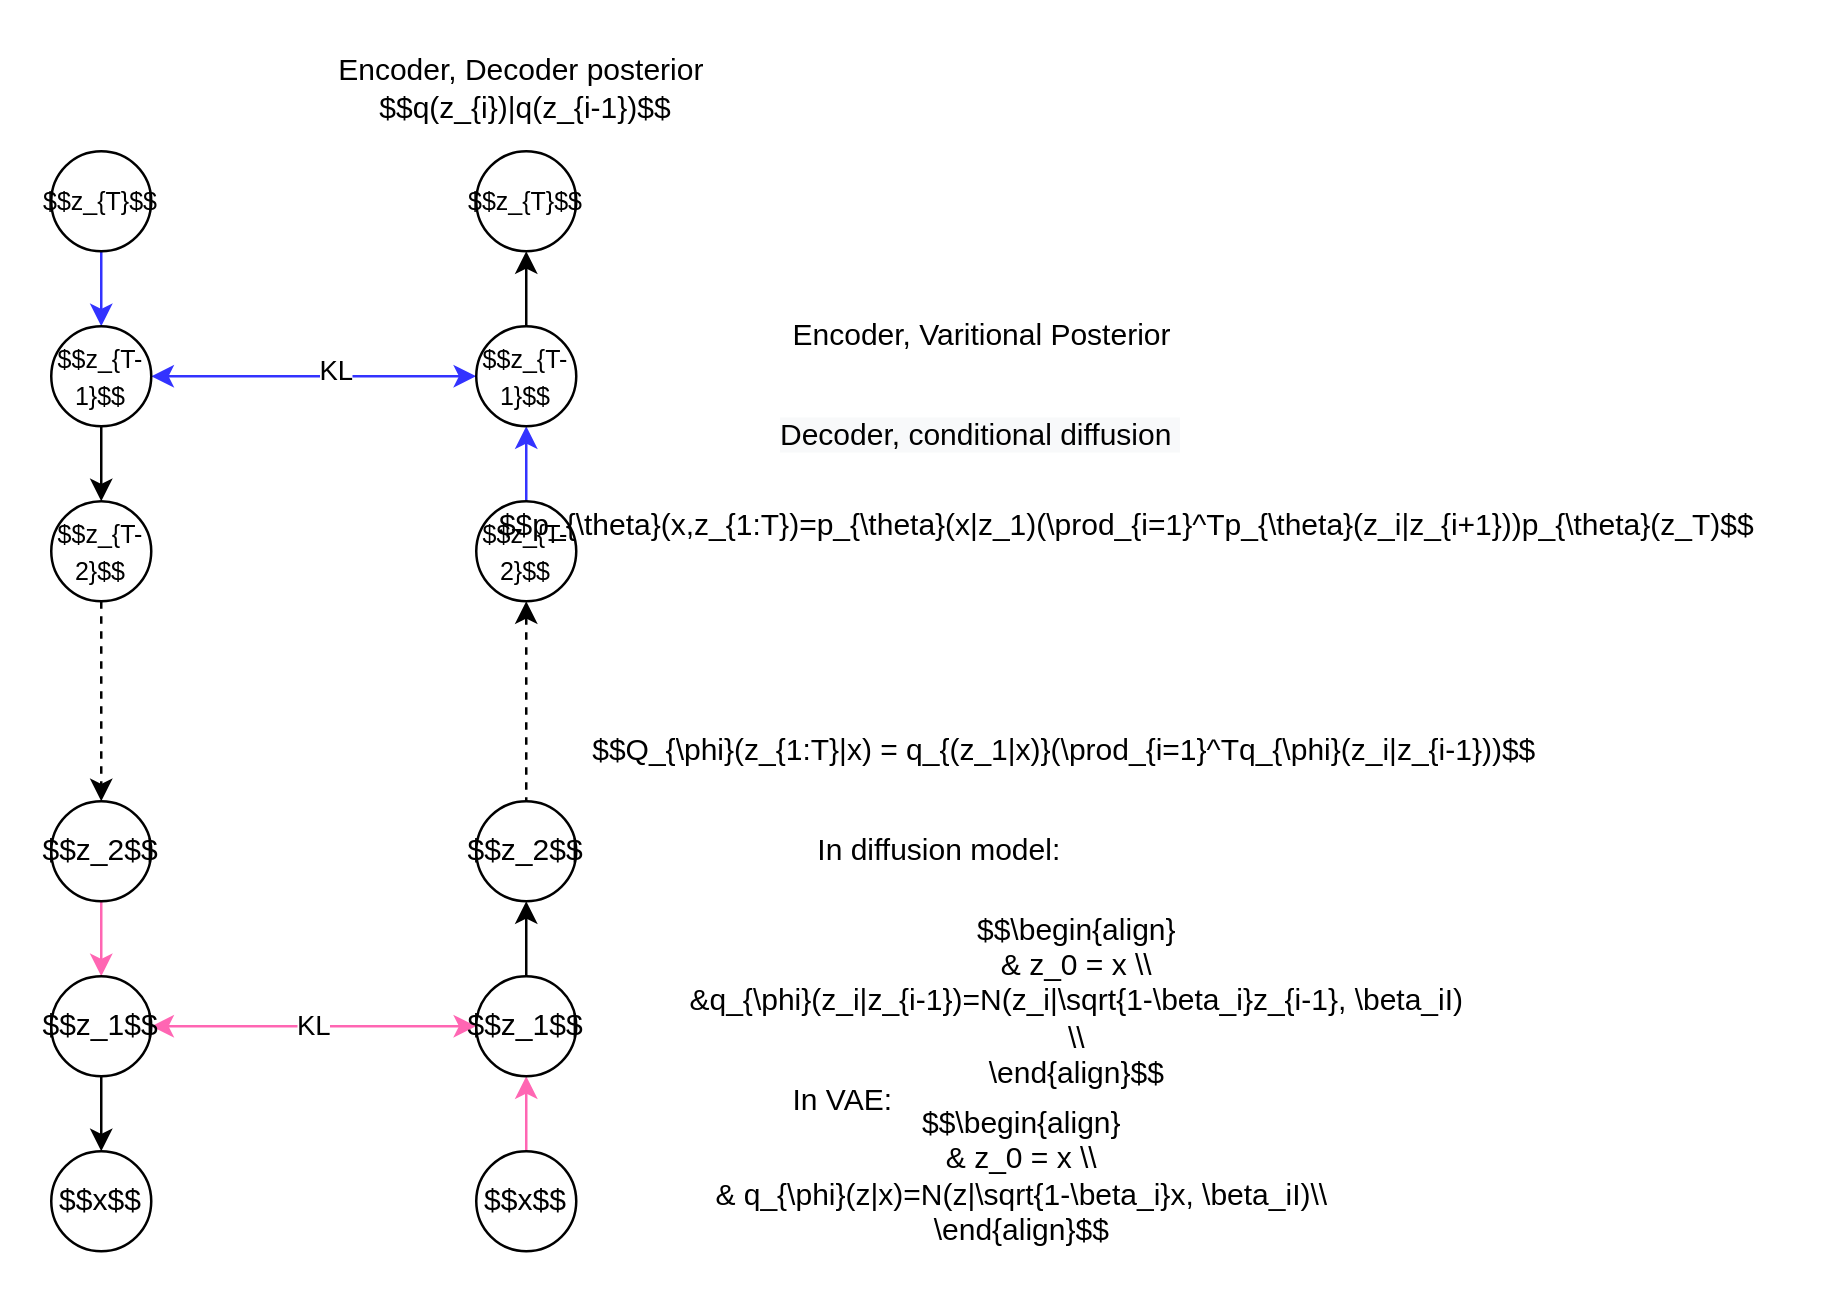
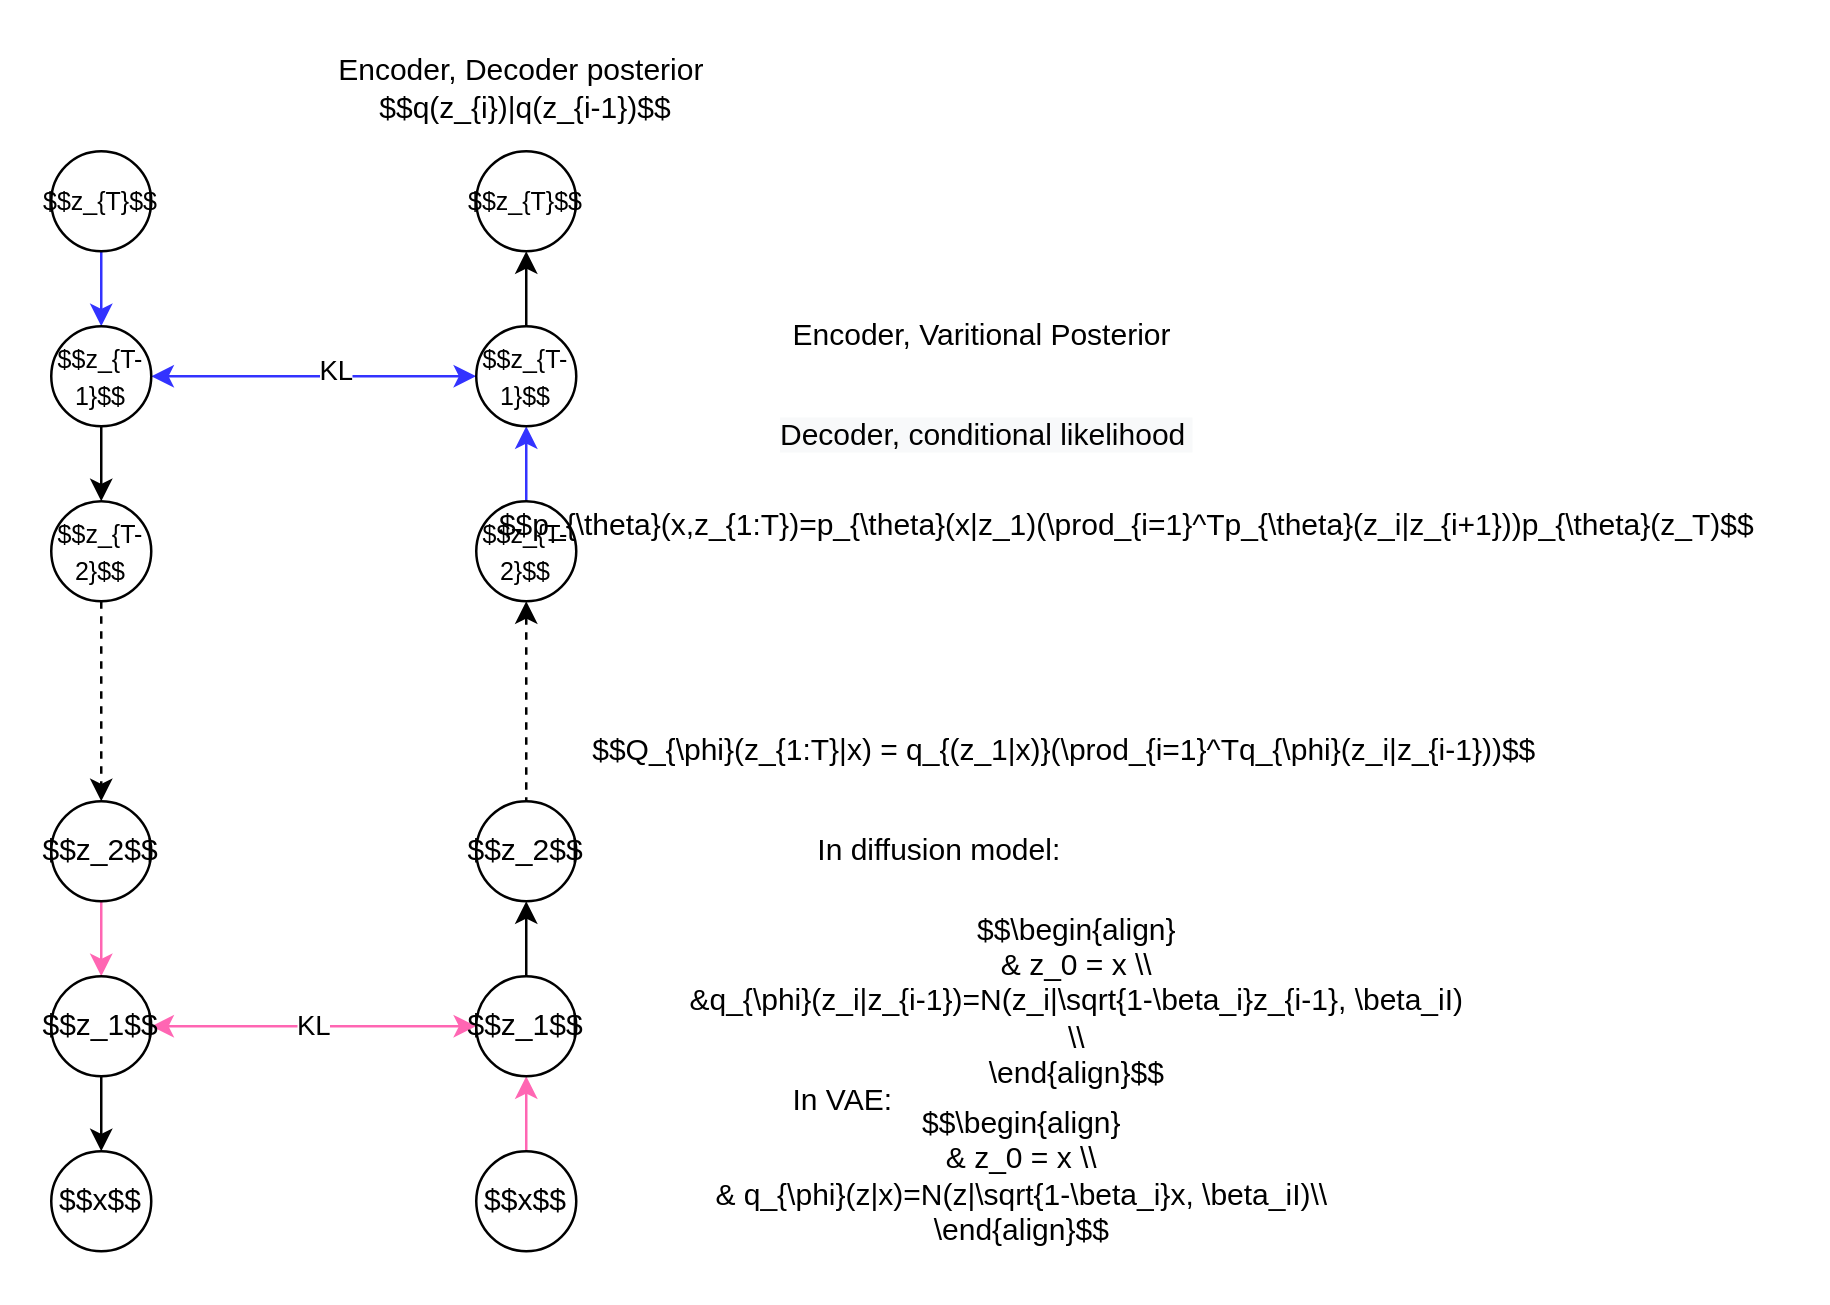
node "Decoder, conditional diffusion": label "Decoder, conditional diffusion" -> "Decoder, conditional likelihood"
